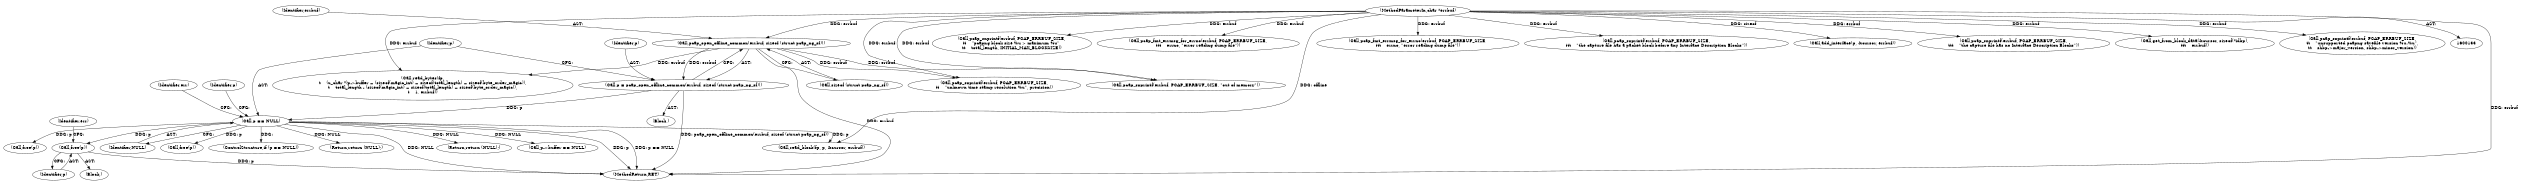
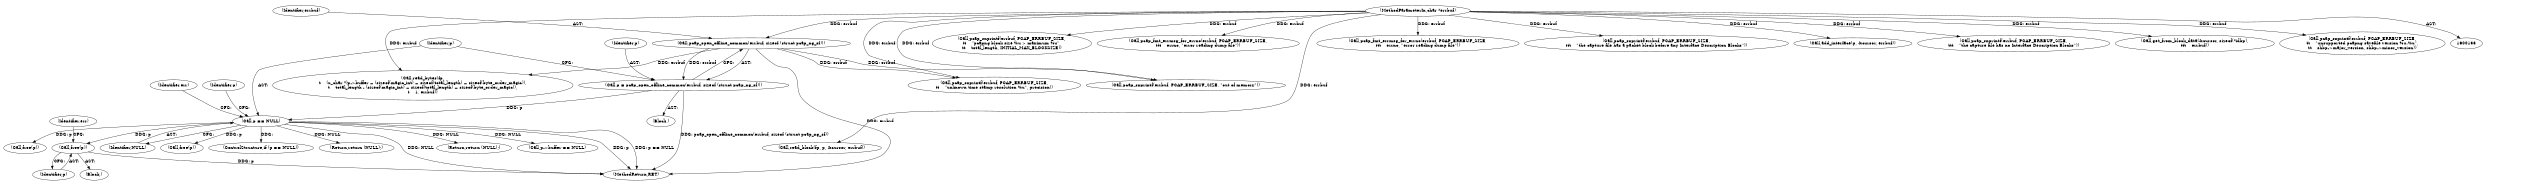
edge "(MethodParameterIn,char *errbuf)" -> "(Call,add_interface(p, &cursor, errbuf))": label "DDG: sizeof" -> "DDG: errbuf"
node "(Call,sizeof (struct pcap_ng_sf))": removed
edge "(MethodParameterIn,char *errbuf)" -> "(Call,read_block(fp, p, &cursor, errbuf))": label "DDG: offline" -> "DDG: errbuf"
edge "(Call,p == NULL)" -> "(Call,read_block(fp, p, &cursor, errbuf))": removed, label "DDG: p"
edge "(MethodParameterIn,char *errbuf)" -> "(MethodReturn,RET)": removed, label "DDG: errbuf"
